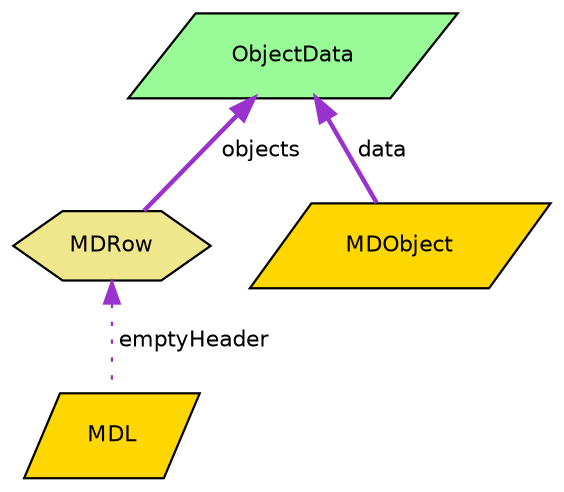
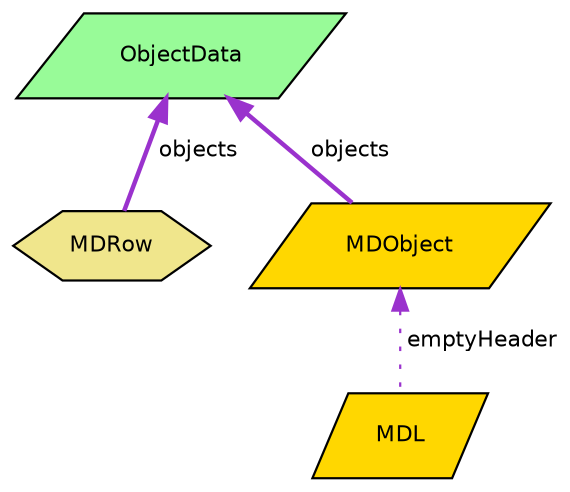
edge "MDObject" -> "ObjectData": label " data" -> " objects"
edge "MDL" -> "MDRow": now "MDL" -> "MDObject"
